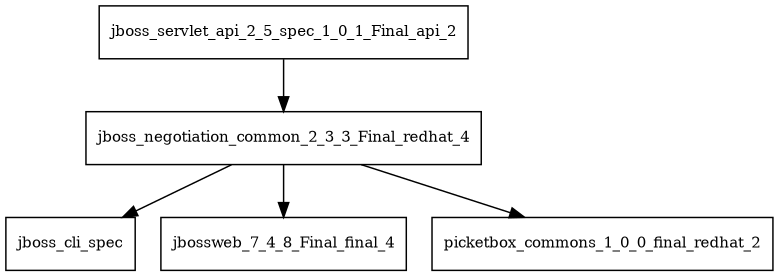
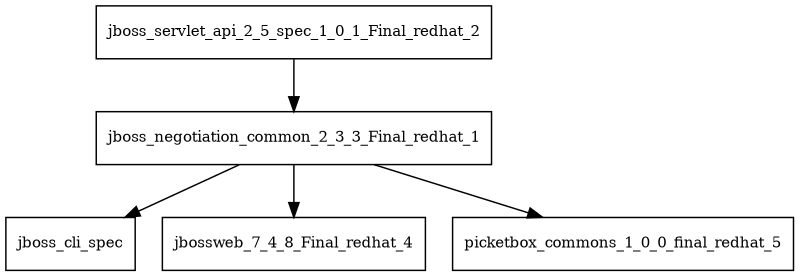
node "jboss_servlet_api_2_5_spec_1_0_1_Final_api_2": label "jboss_servlet_api_2_5_spec_1_0_1_Final_api_2" -> "jboss_servlet_api_2_5_spec_1_0_1_Final_redhat_2"
node "jboss_negotiation_common_2_3_3_Final_redhat_4": label "jboss_negotiation_common_2_3_3_Final_redhat_4" -> "jboss_negotiation_common_2_3_3_Final_redhat_1"
node "jbossweb_7_4_8_Final_final_4": label "jbossweb_7_4_8_Final_final_4" -> "jbossweb_7_4_8_Final_redhat_4"
node "picketbox_commons_1_0_0_final_redhat_2": label "picketbox_commons_1_0_0_final_redhat_2" -> "picketbox_commons_1_0_0_final_redhat_5"
